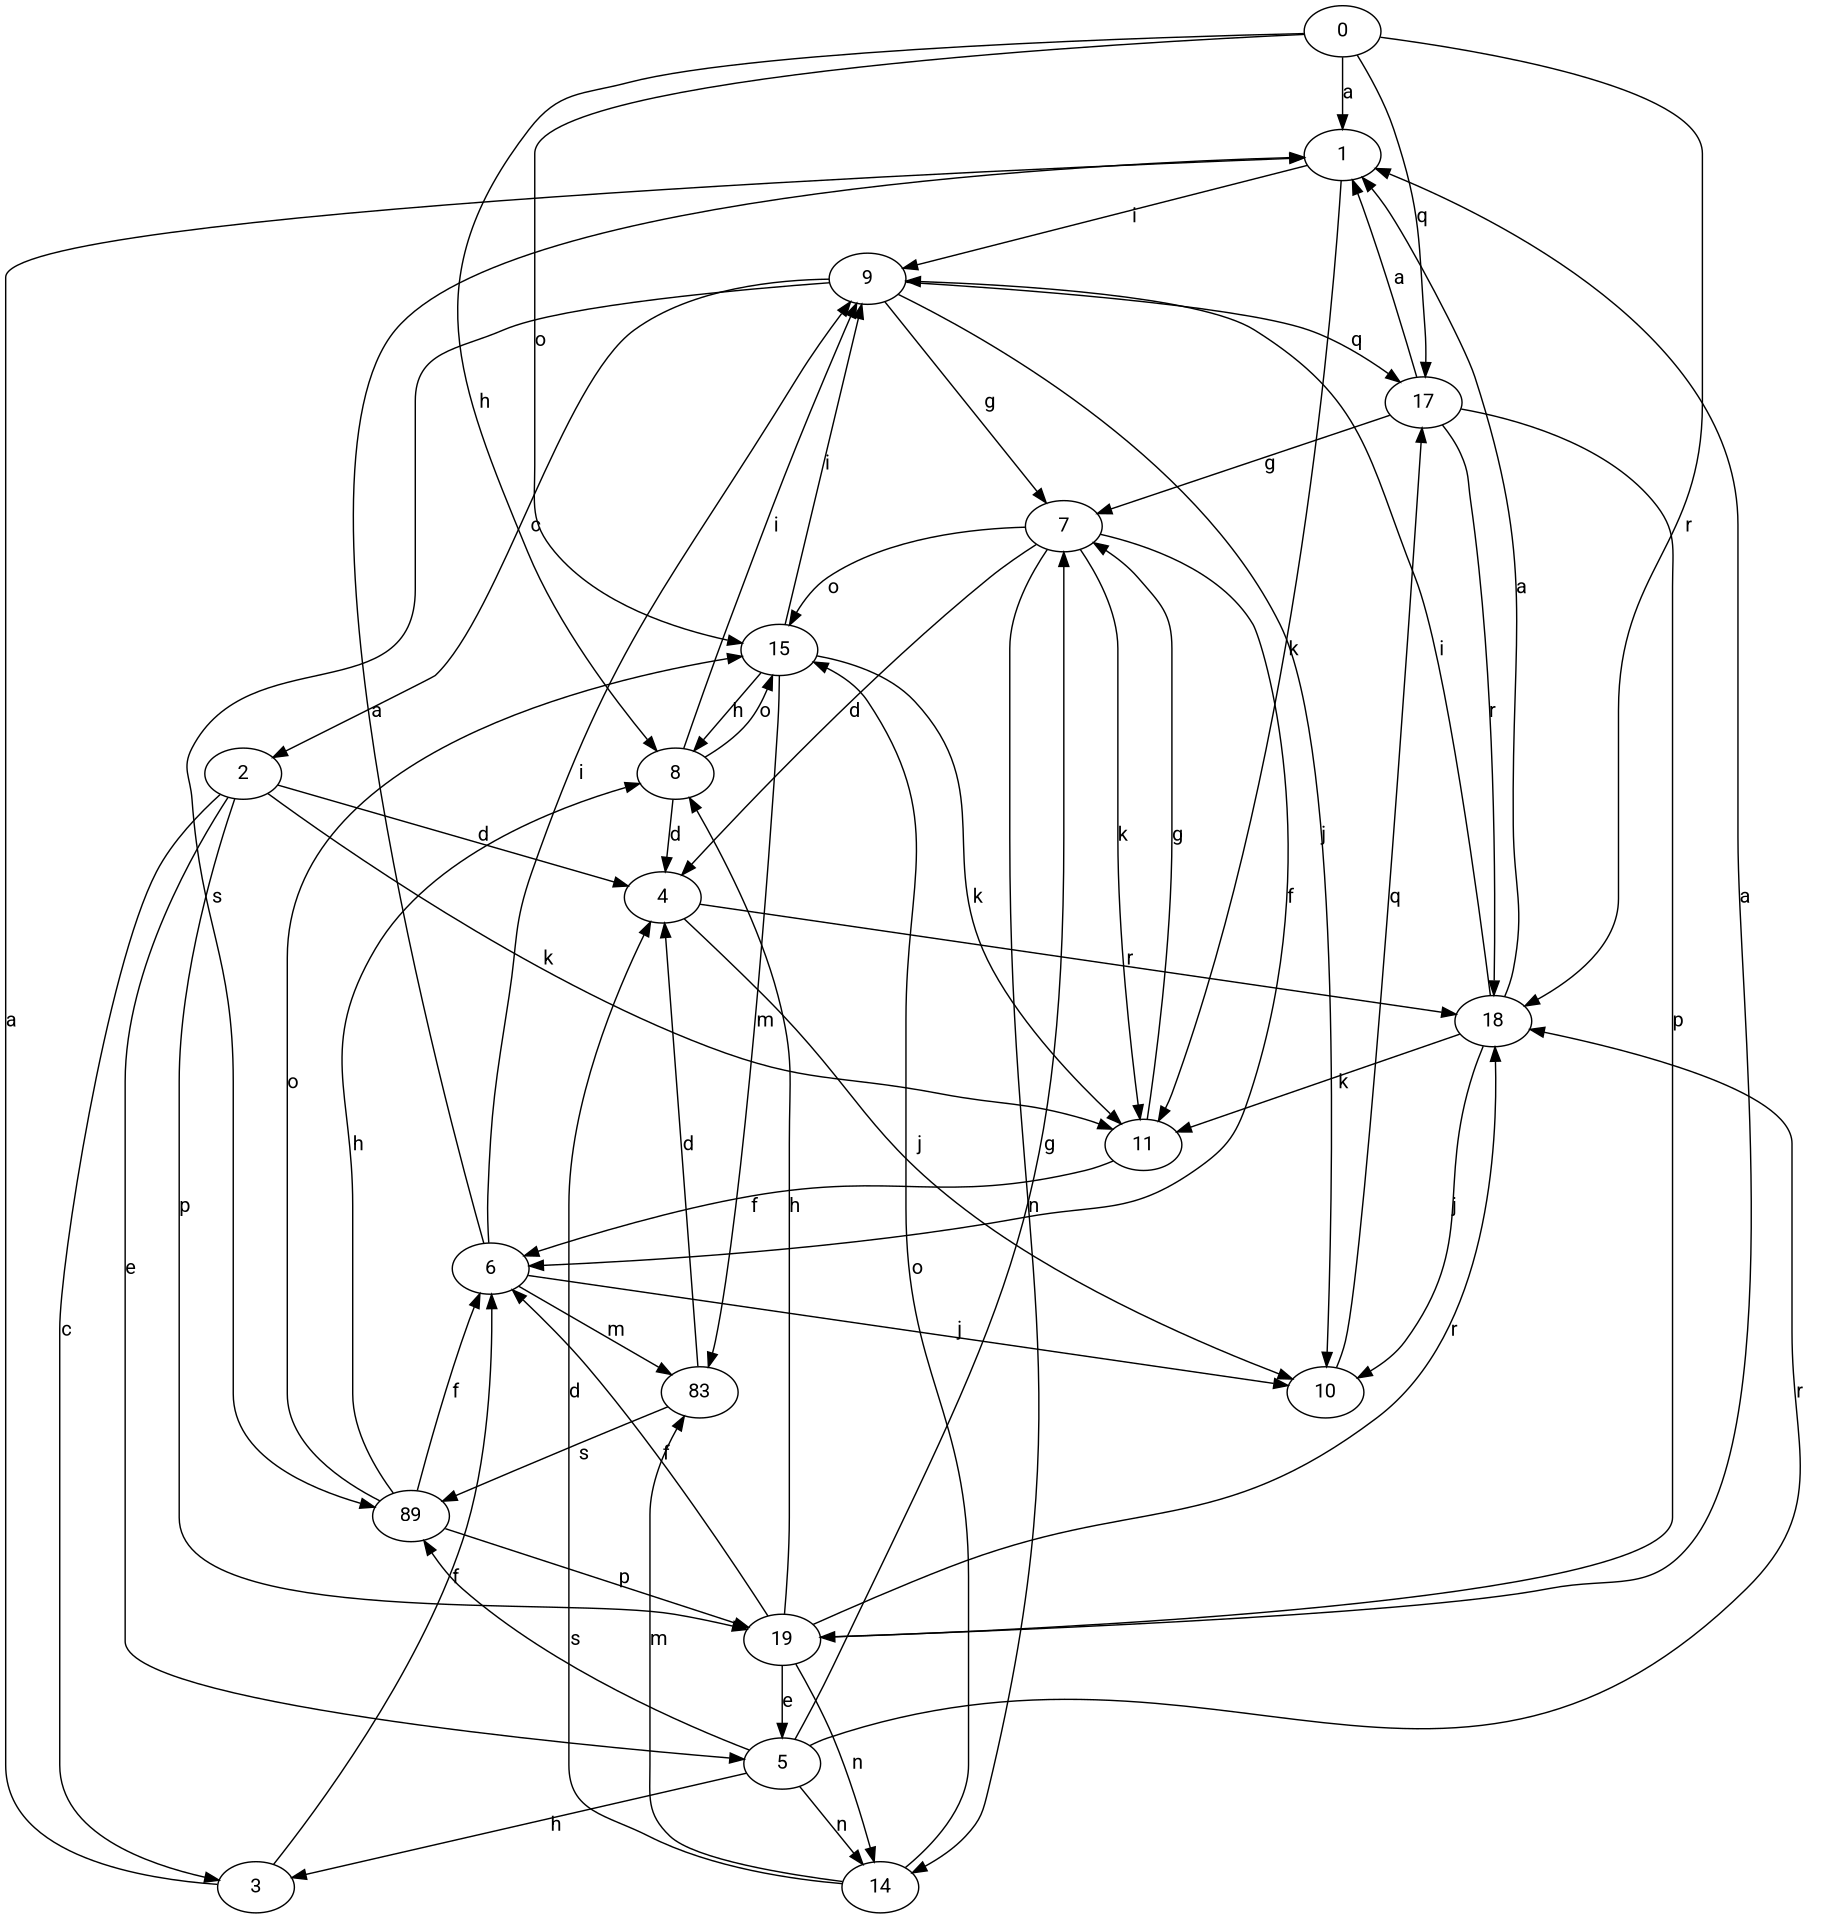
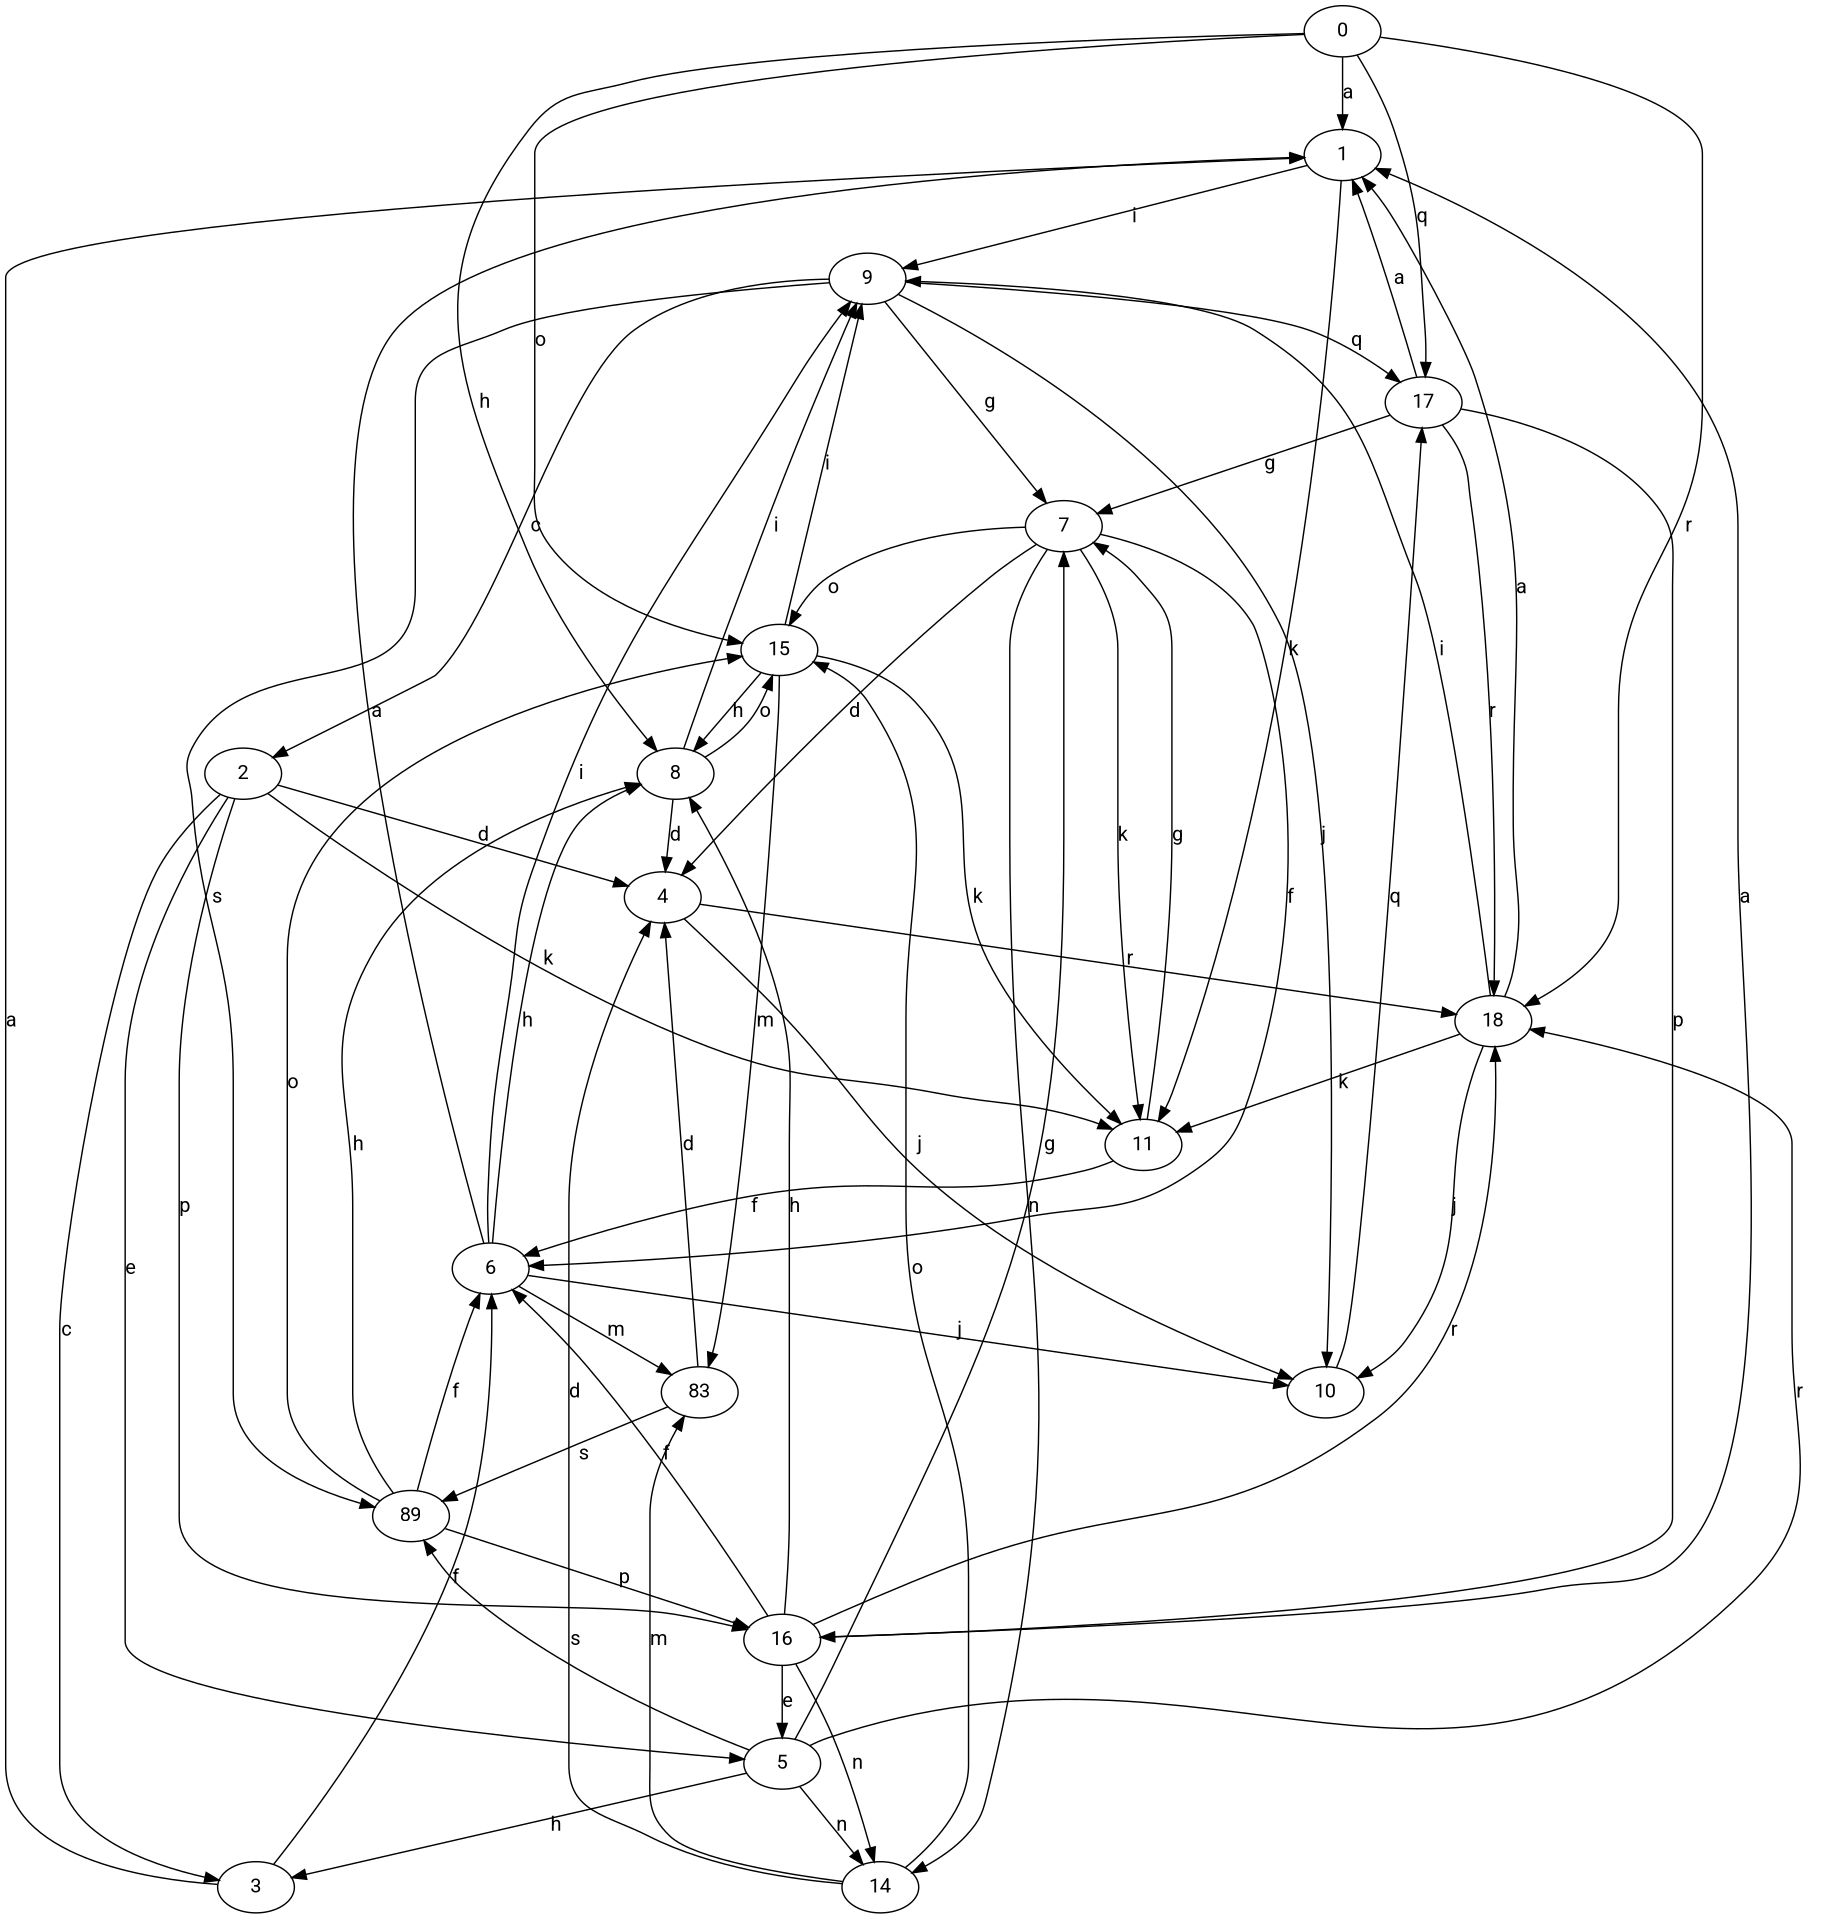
edge "6" -> "8": added, label "h"
node "19": label "19" -> "16"
